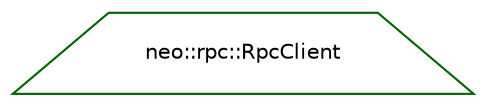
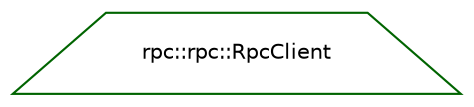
node "neo::rpc::RpcClient": label "neo::rpc::RpcClient" -> "rpc::rpc::RpcClient"
